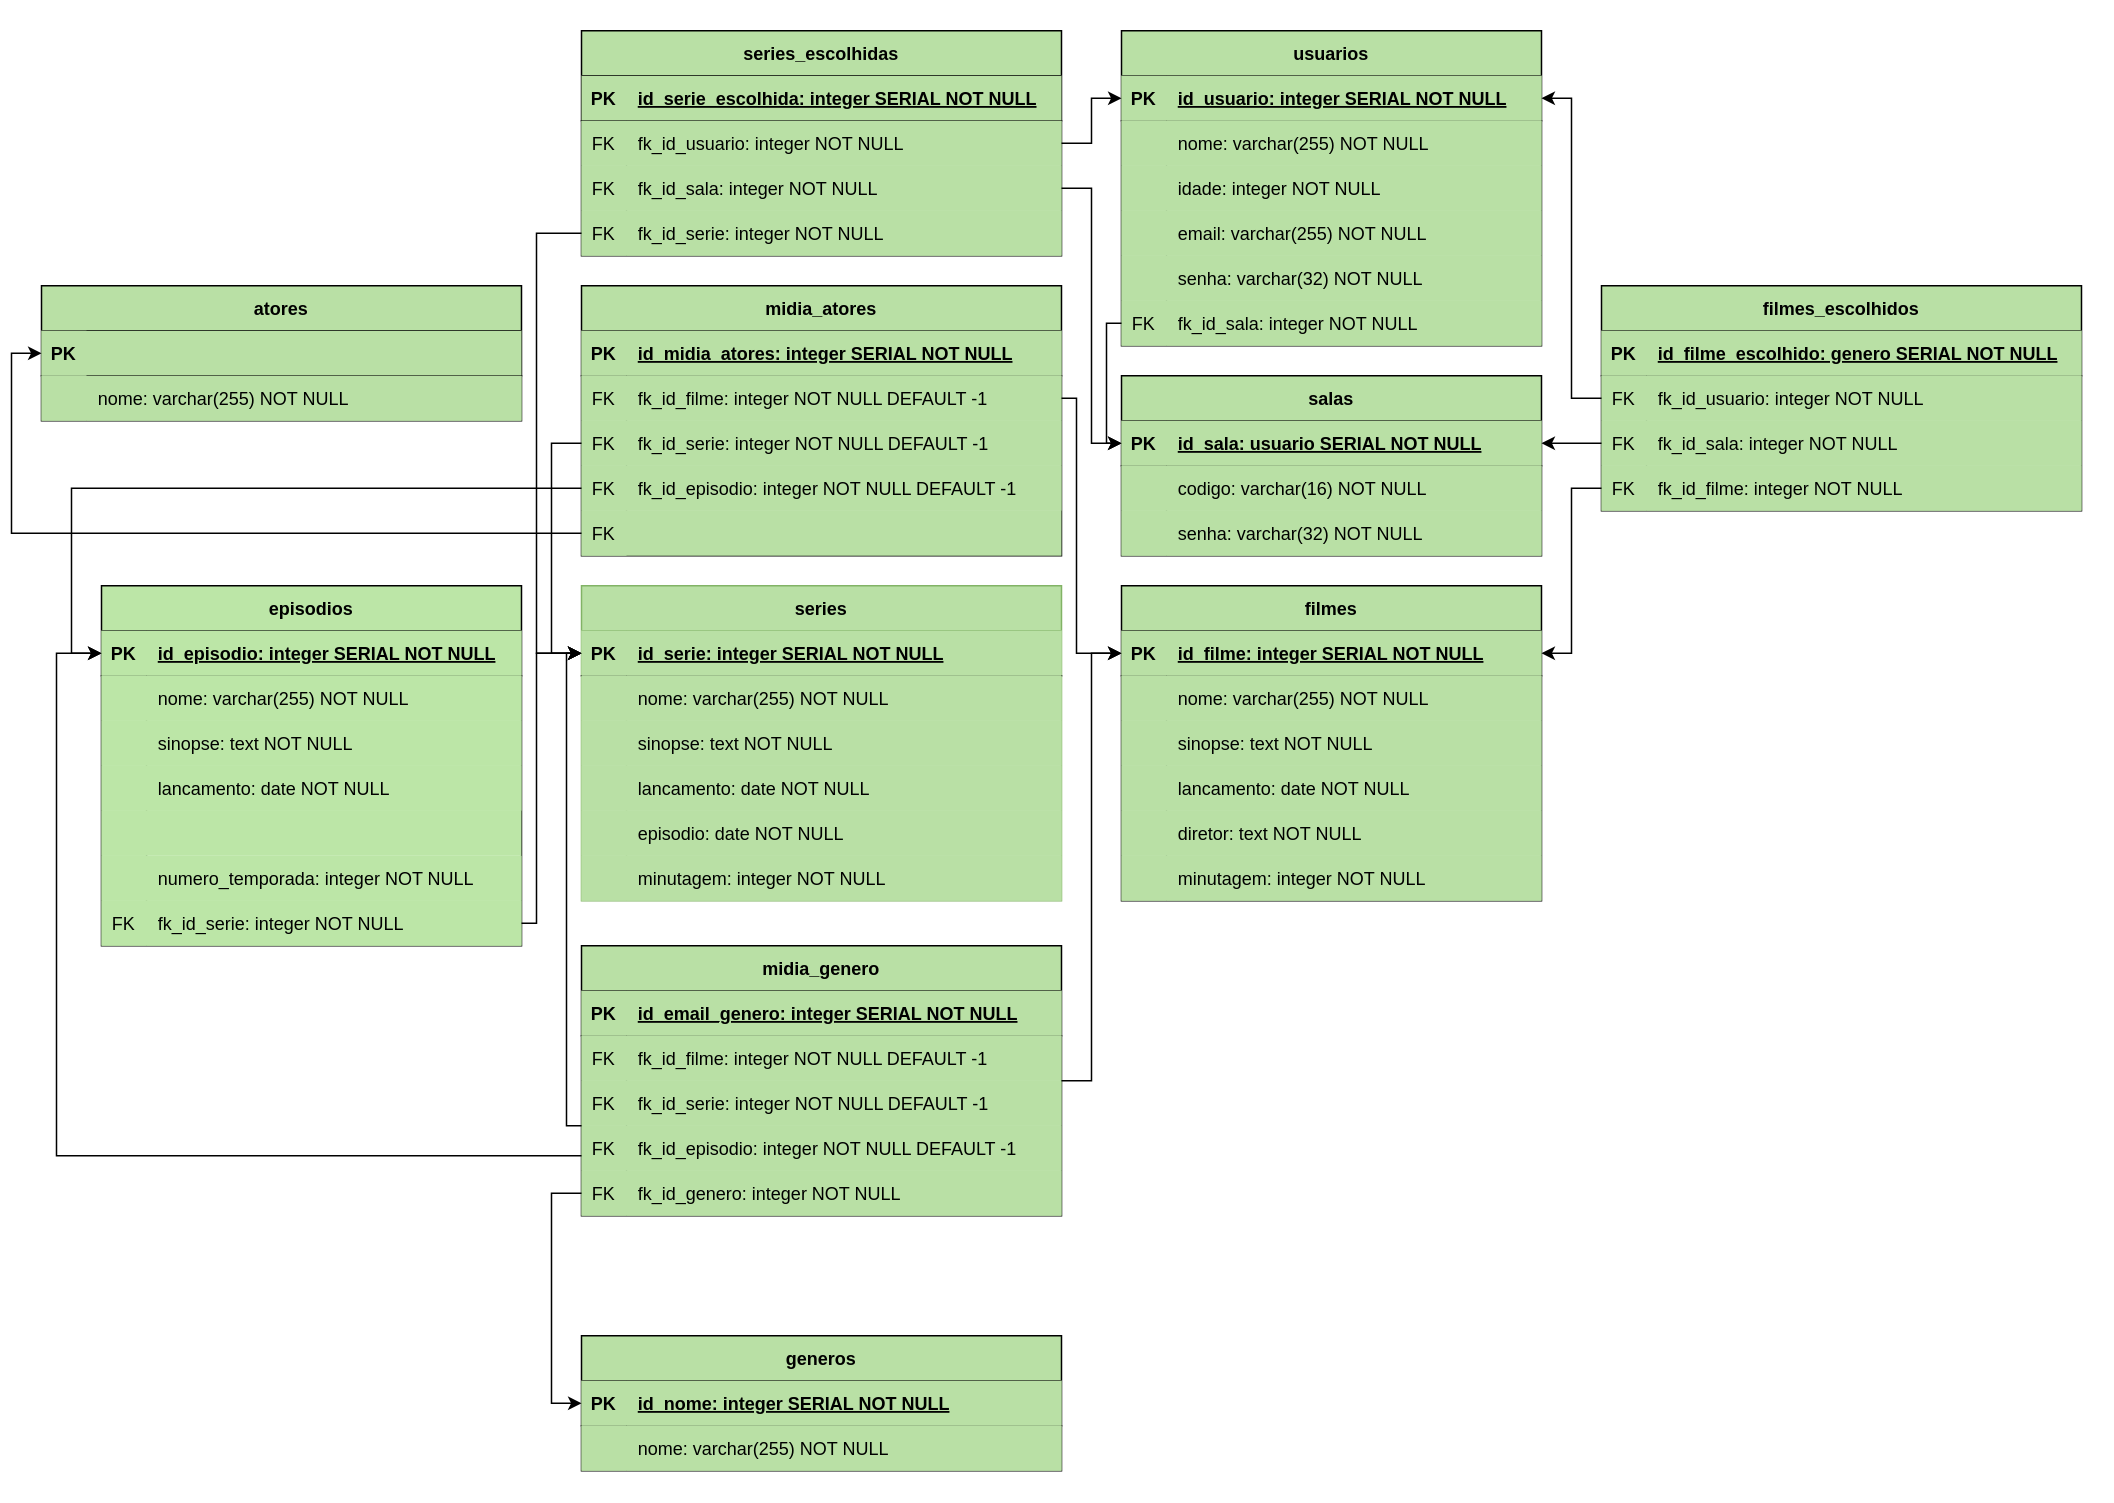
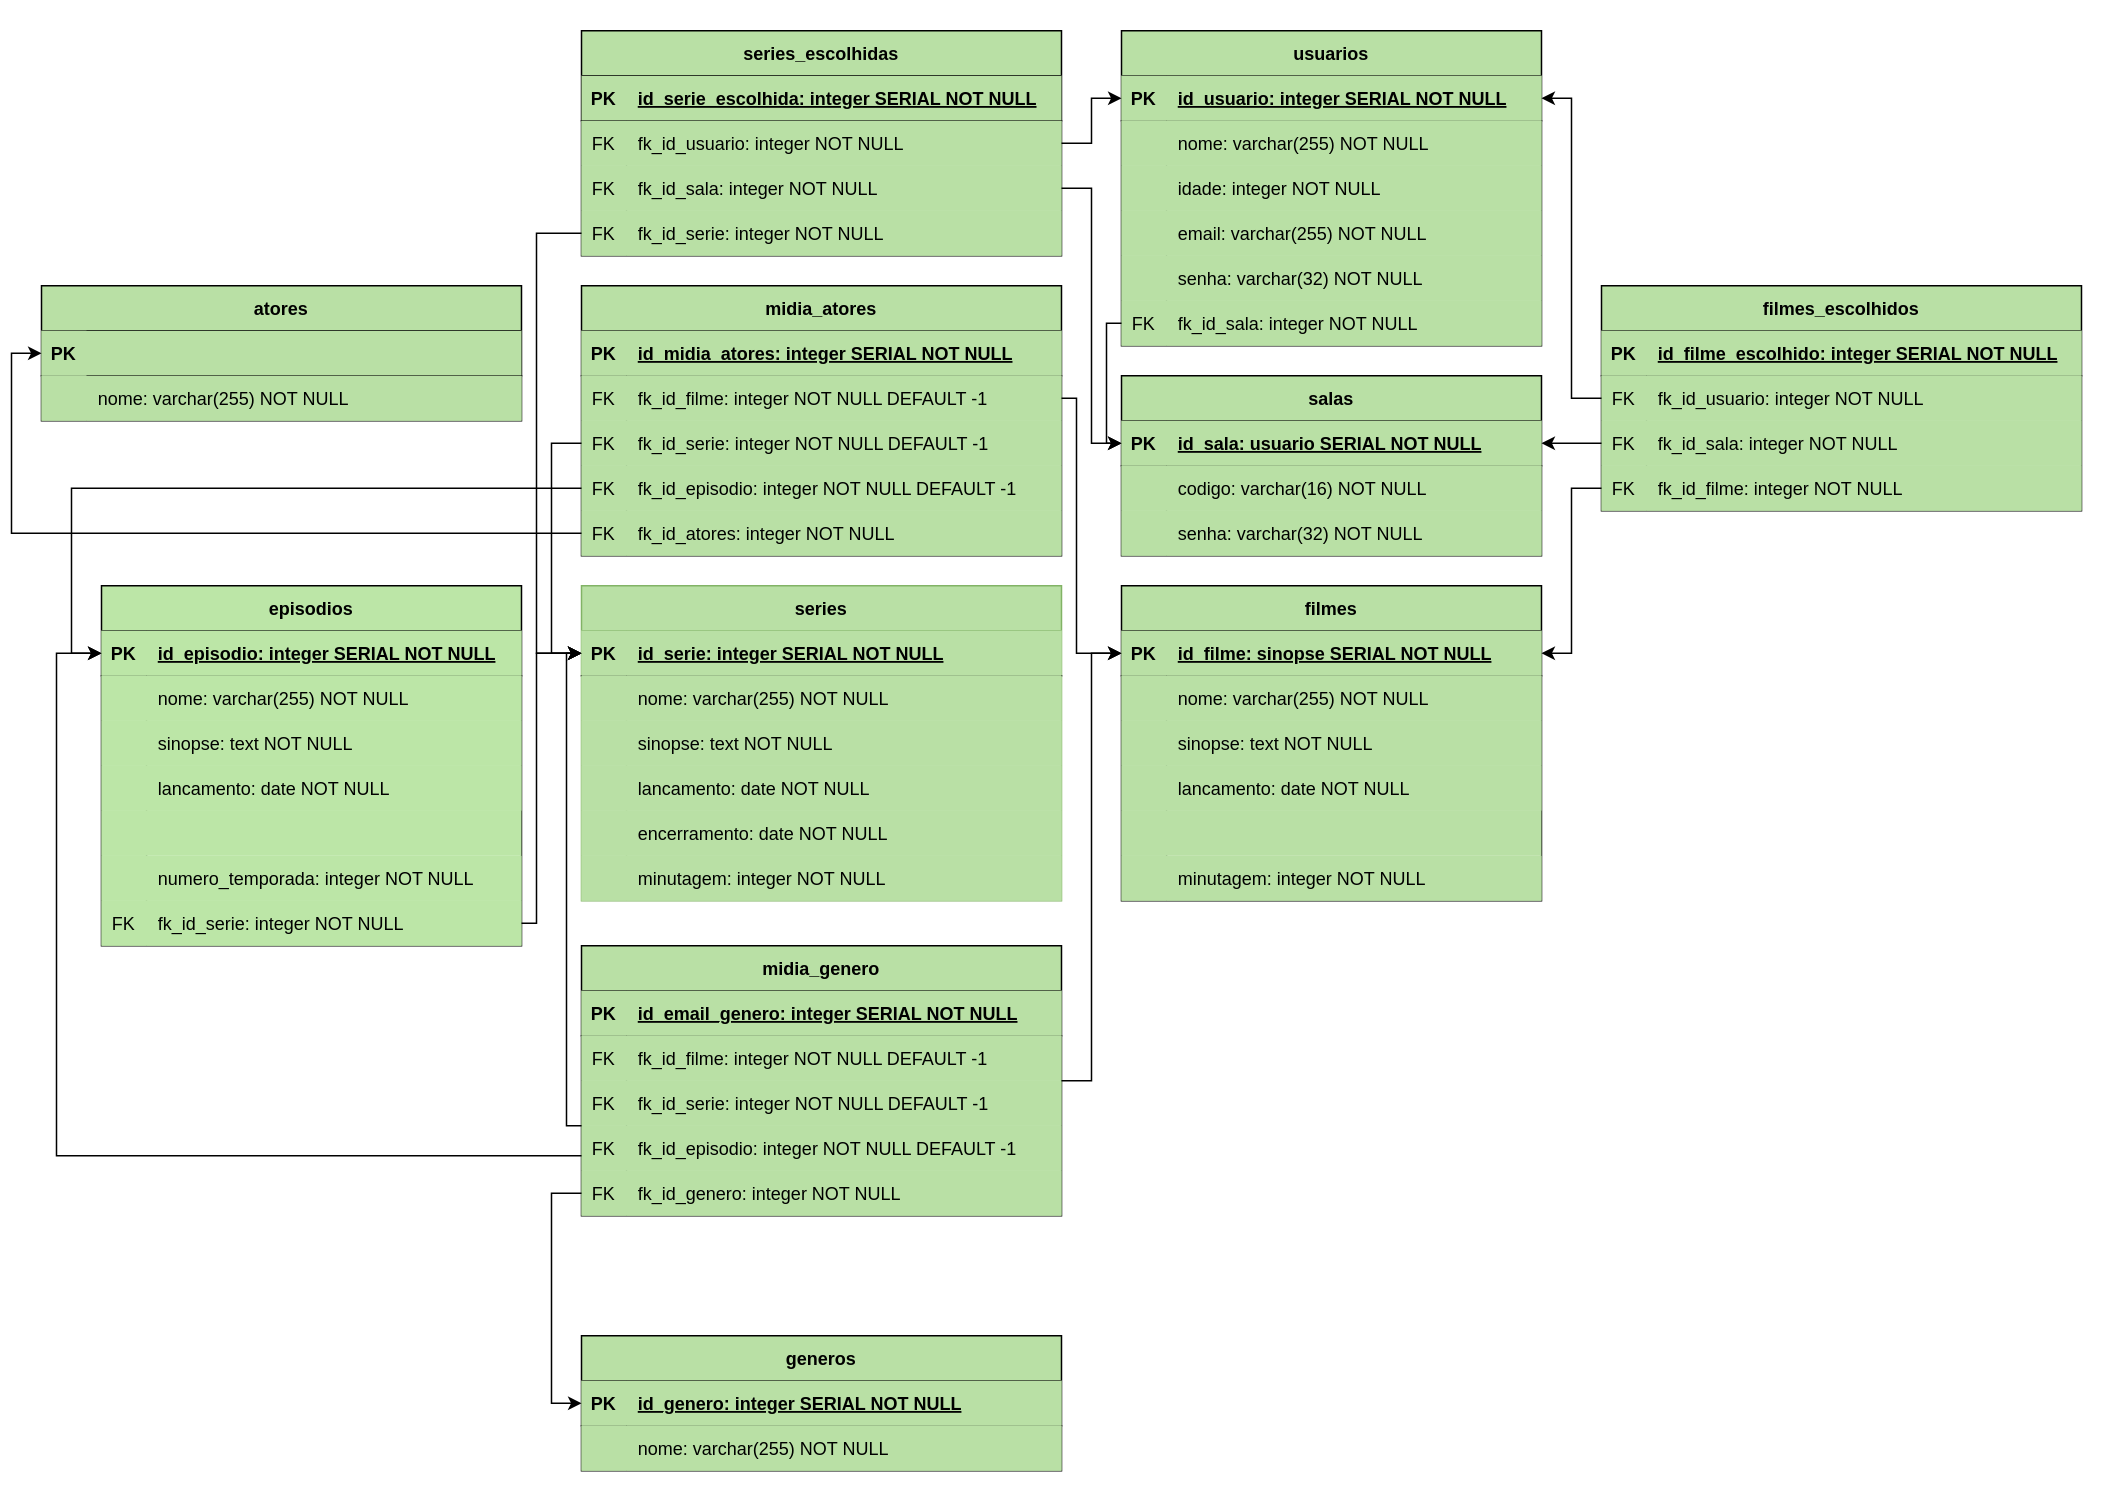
node "id_filme_escolhido: genero SERIAL NOT NULL": label "id_filme_escolhido: genero SERIAL NOT NULL" -> "id_filme_escolhido: integer SERIAL NOT NULL"
node "fk_id_atores: integer NOT NULL": added
node "id_filme: integer SERIAL NOT NULL": label "id_filme: integer SERIAL NOT NULL" -> "id_filme: sinopse SERIAL NOT NULL"
node "diretor: text NOT NULL": removed
node "episodio: date NOT NULL": label "episodio: date NOT NULL" -> "encerramento: date NOT NULL"
node "id_nome: integer SERIAL NOT NULL": label "id_nome: integer SERIAL NOT NULL" -> "id_genero: integer SERIAL NOT NULL"
